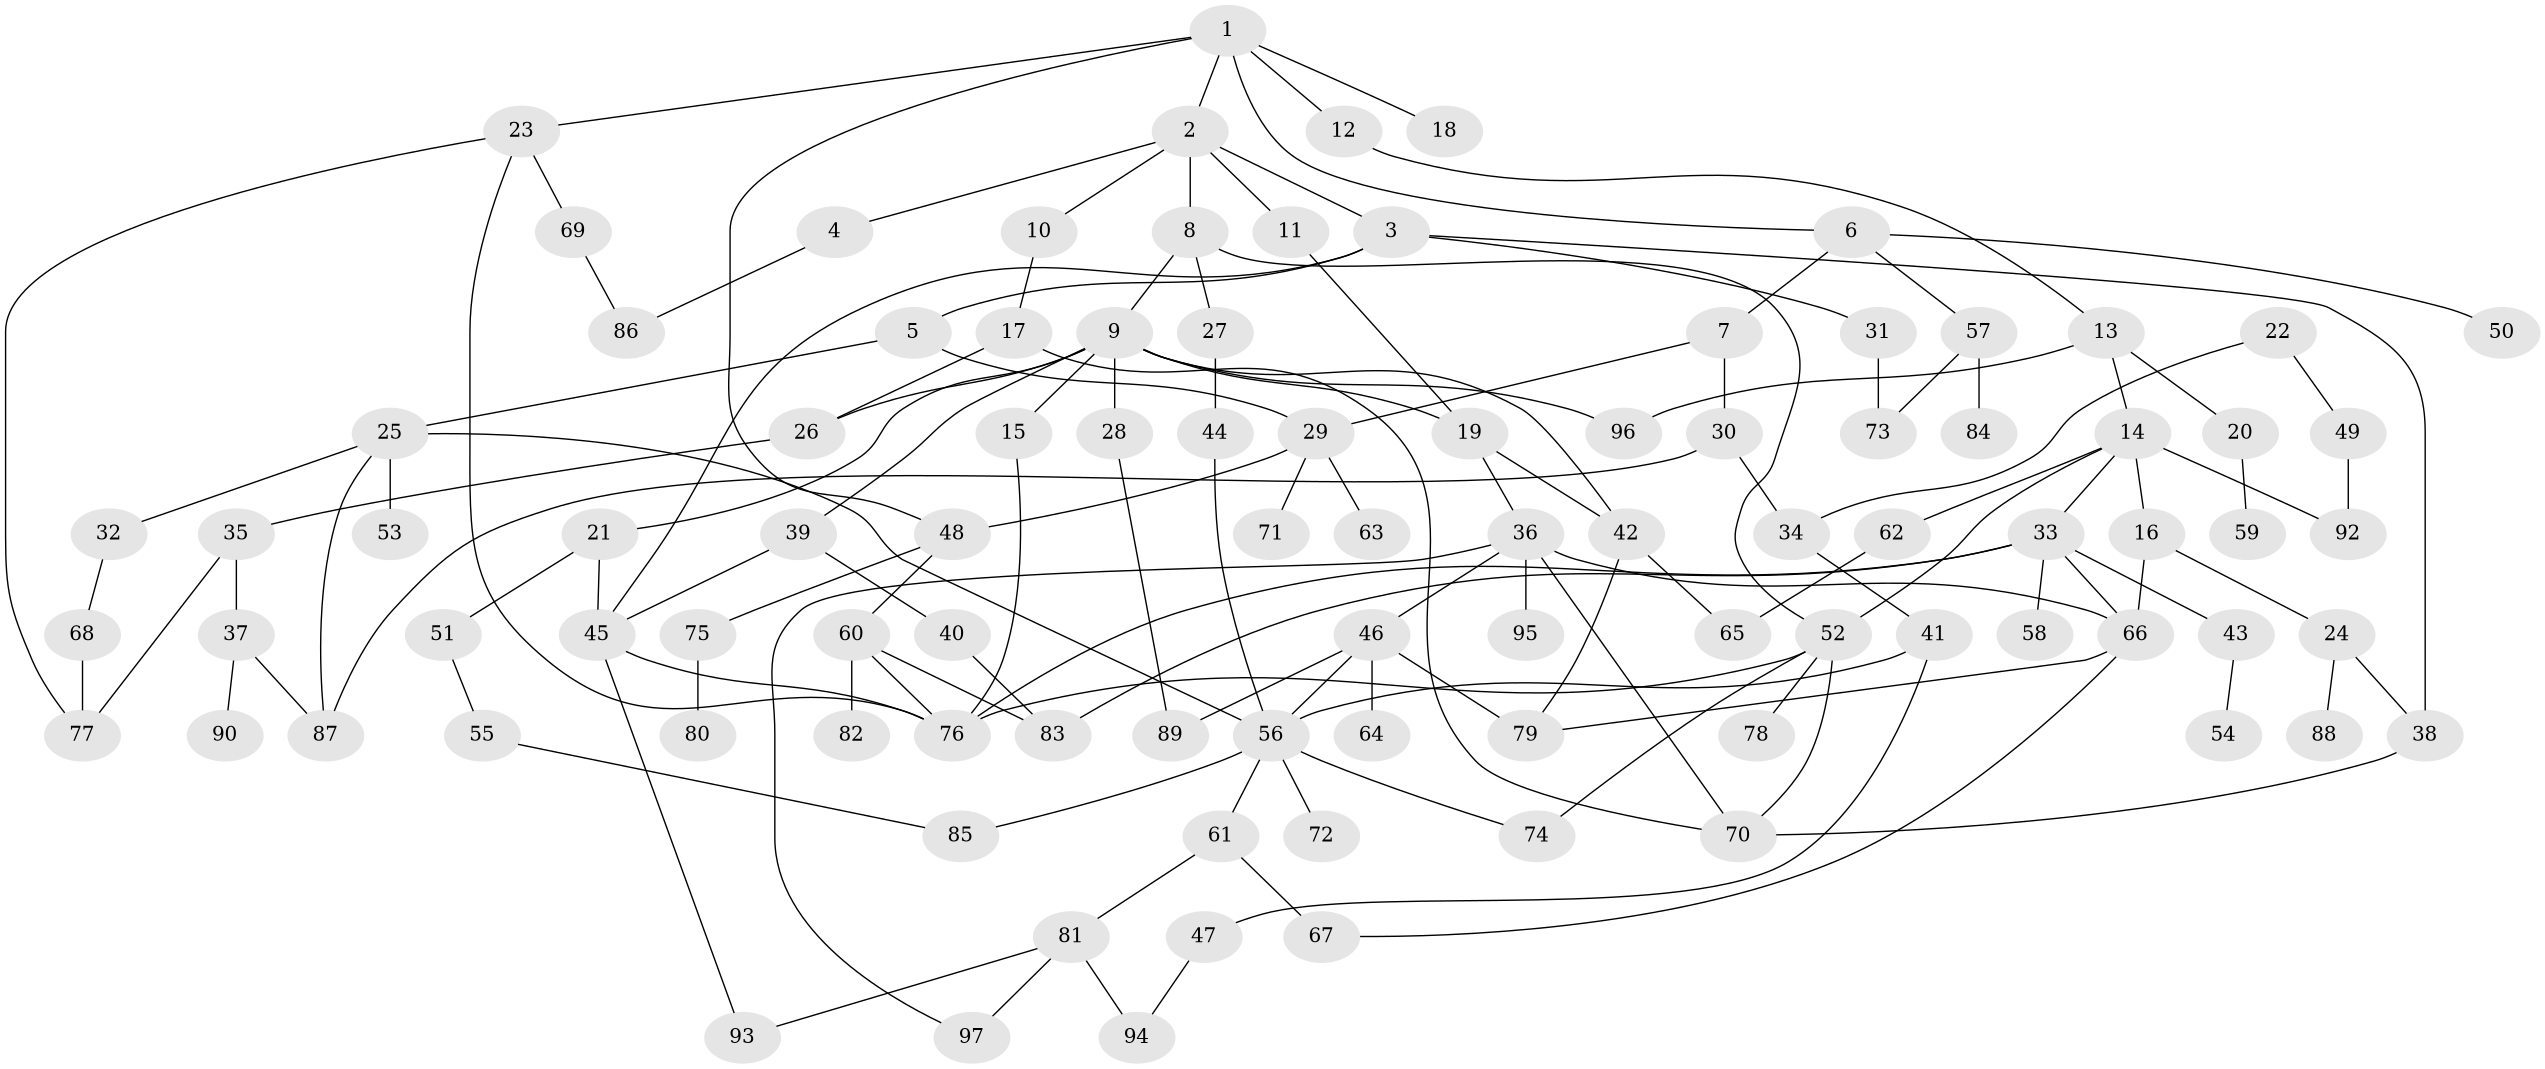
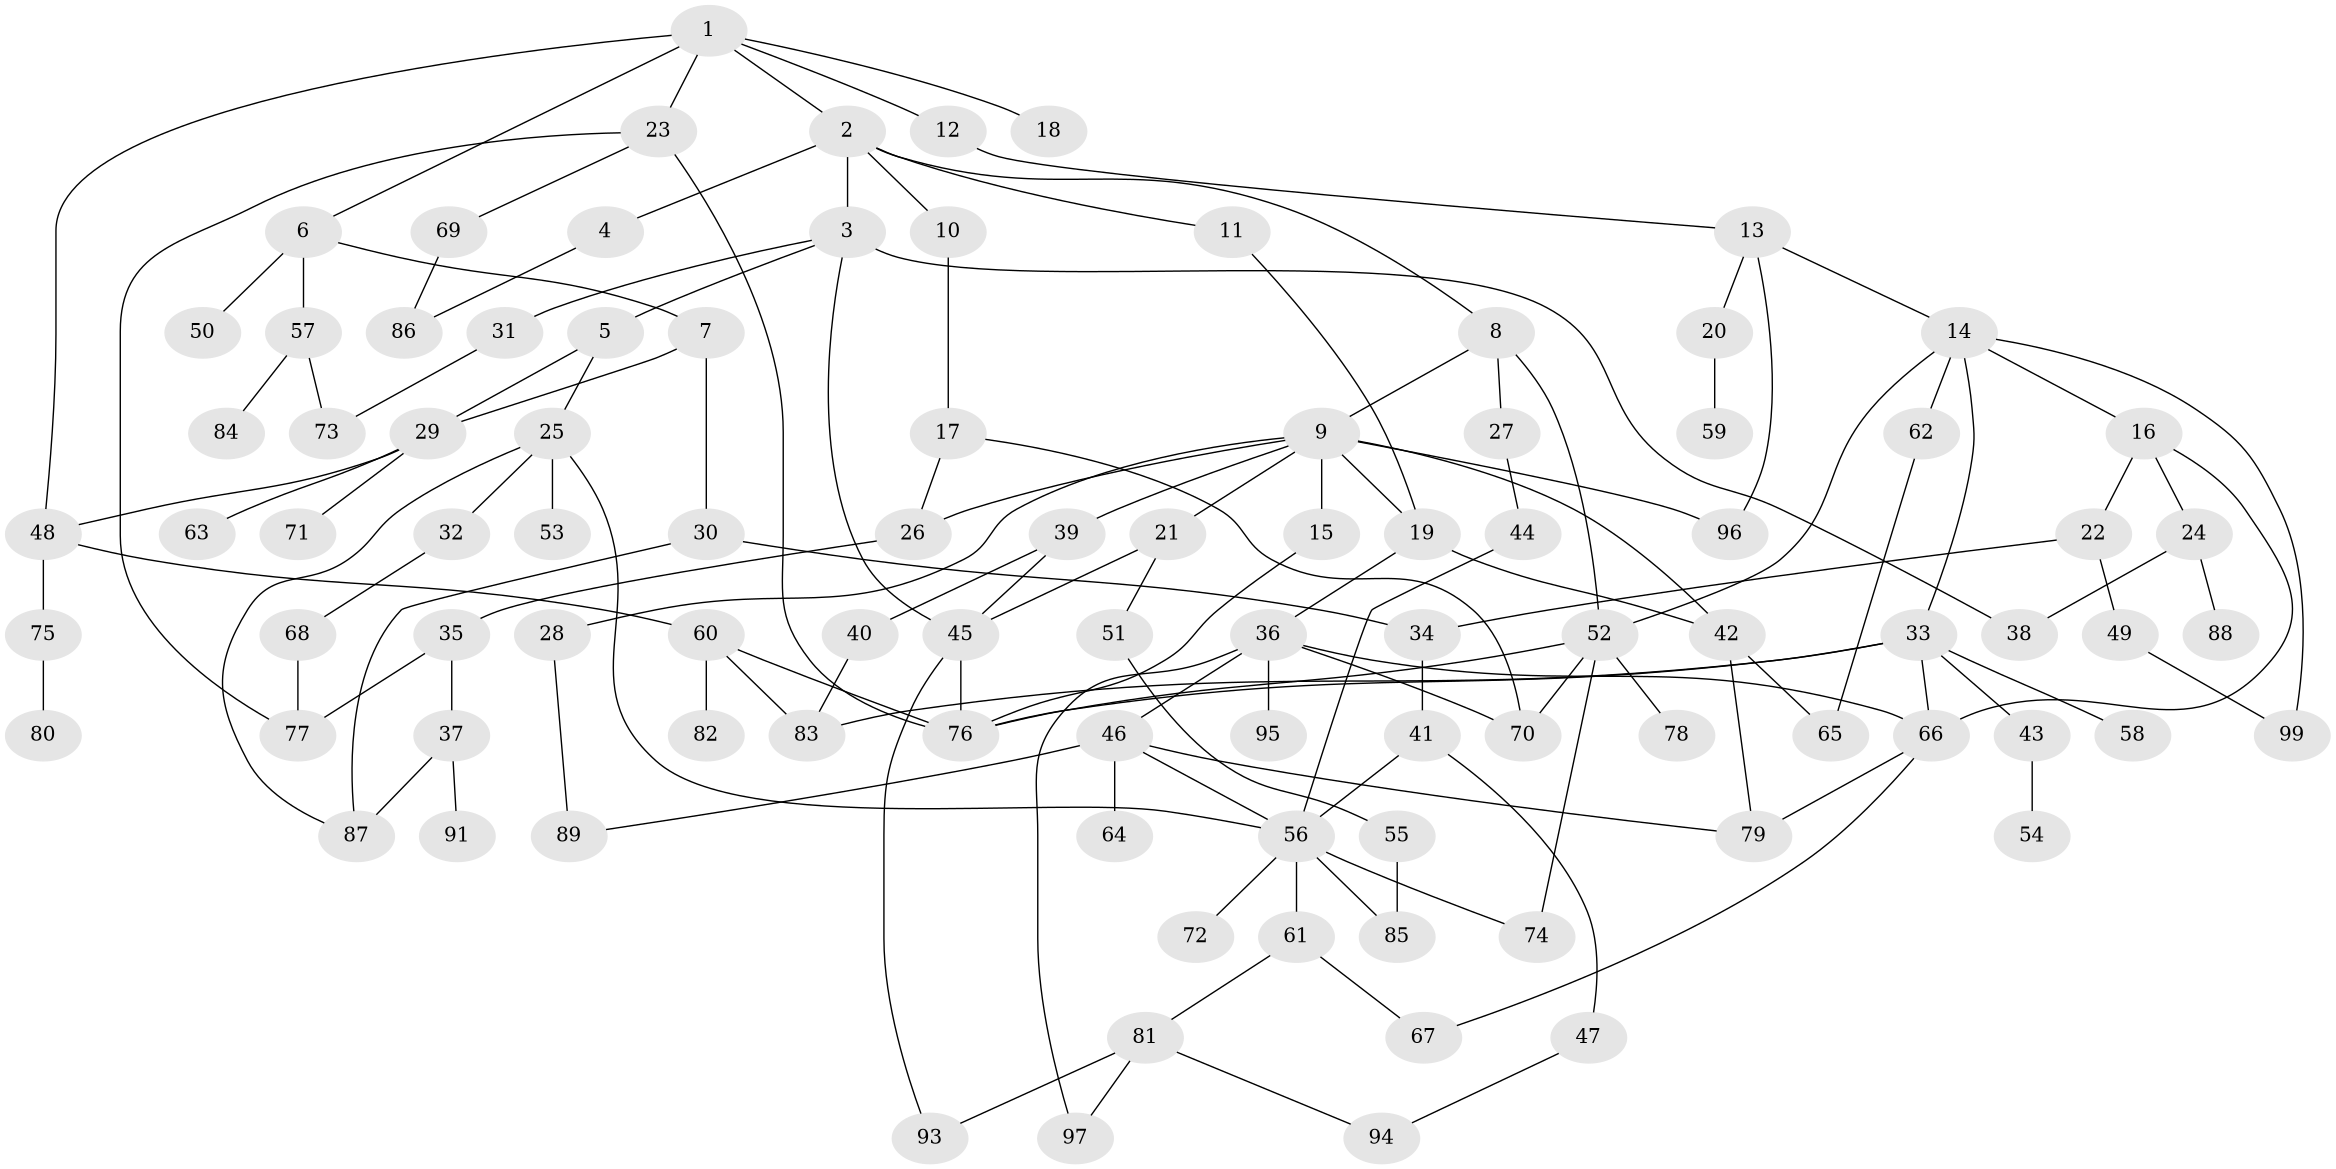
edge "16" -- "22": added
node "92": label "92" -> "99"
node "90": label "90" -> "91"
edge "38" -- "70": removed
